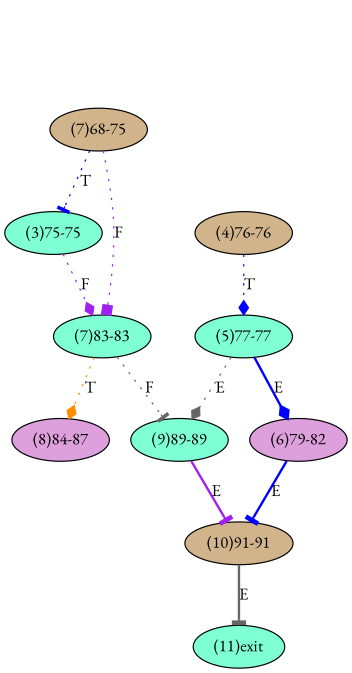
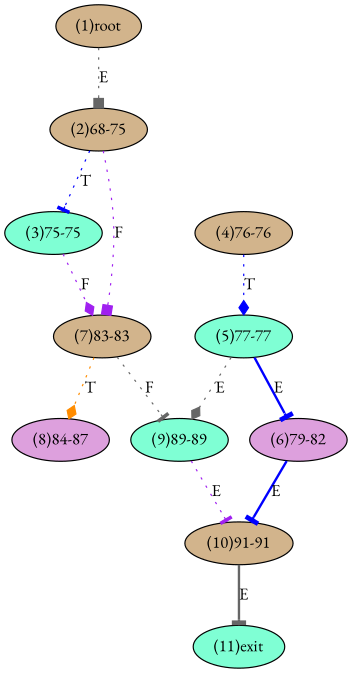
node "(1)root": added
node "(7)68-75": label "(7)68-75" -> "(2)68-75"
node "(7)83-83": fillcolor aquamarine -> tan
edge "(5)77-77" -> "(6)79-82": arrowhead diamond -> tee
edge "(9)89-89" -> "(10)91-91": style bold -> dotted
